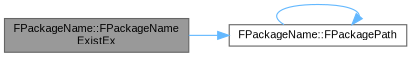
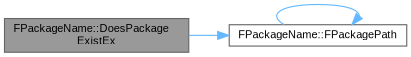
node "FPackageName::FPackageName ExistEx": label "FPackageName::FPackageName ExistEx" -> "FPackageName::DoesPackage ExistEx"
